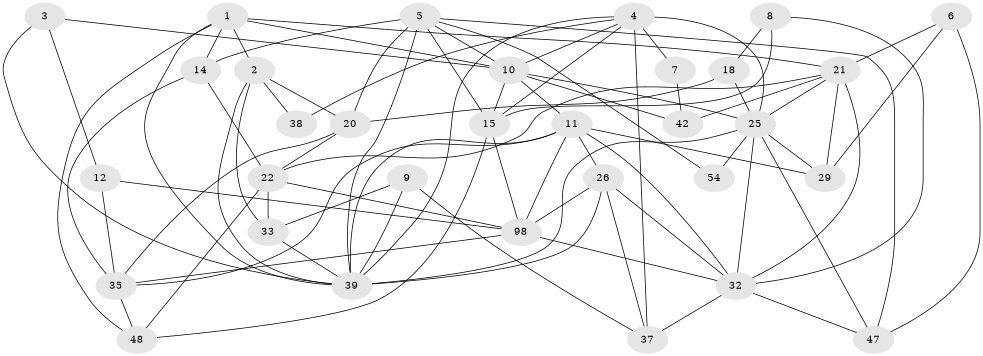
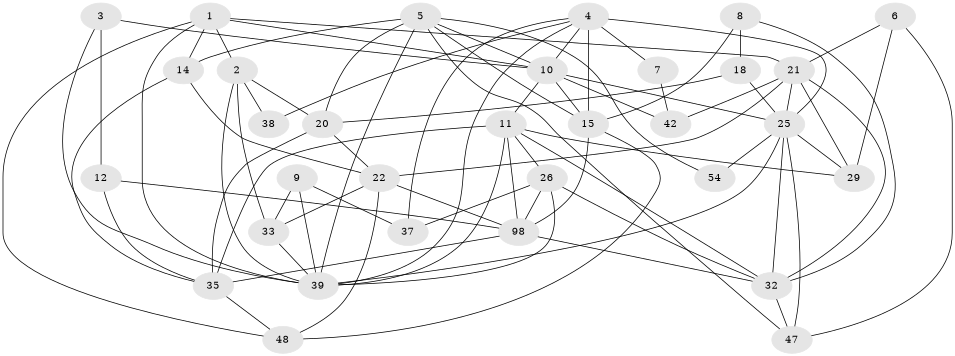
edge "32" -- "37": removed
